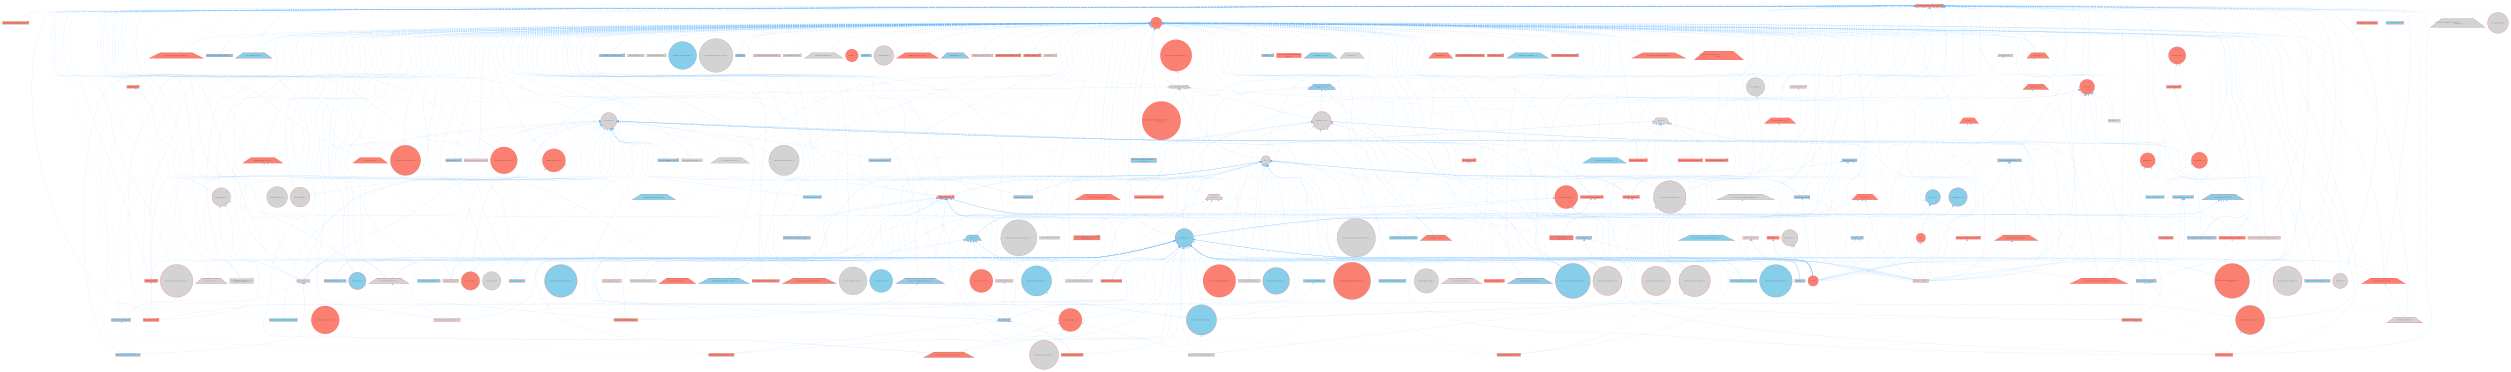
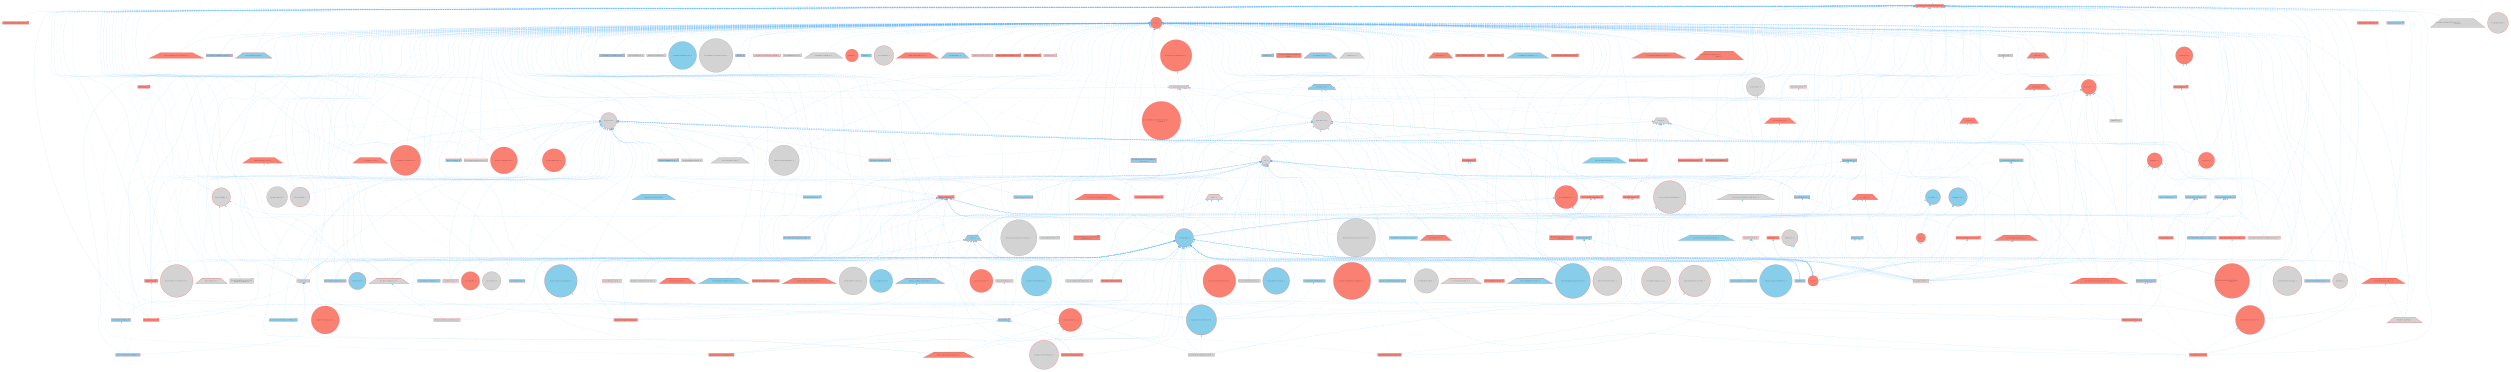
node "MovieSceneEntityIDs.h": shape trapezium -> folder
